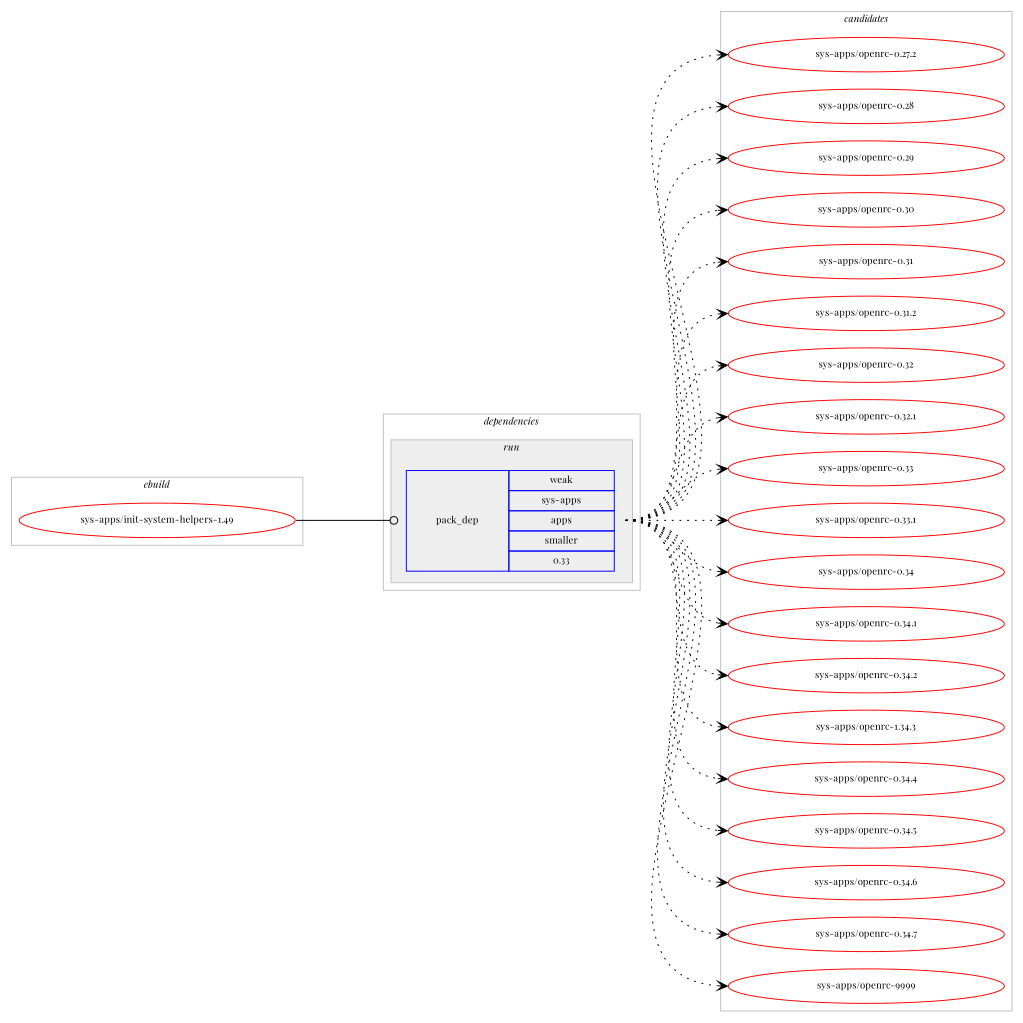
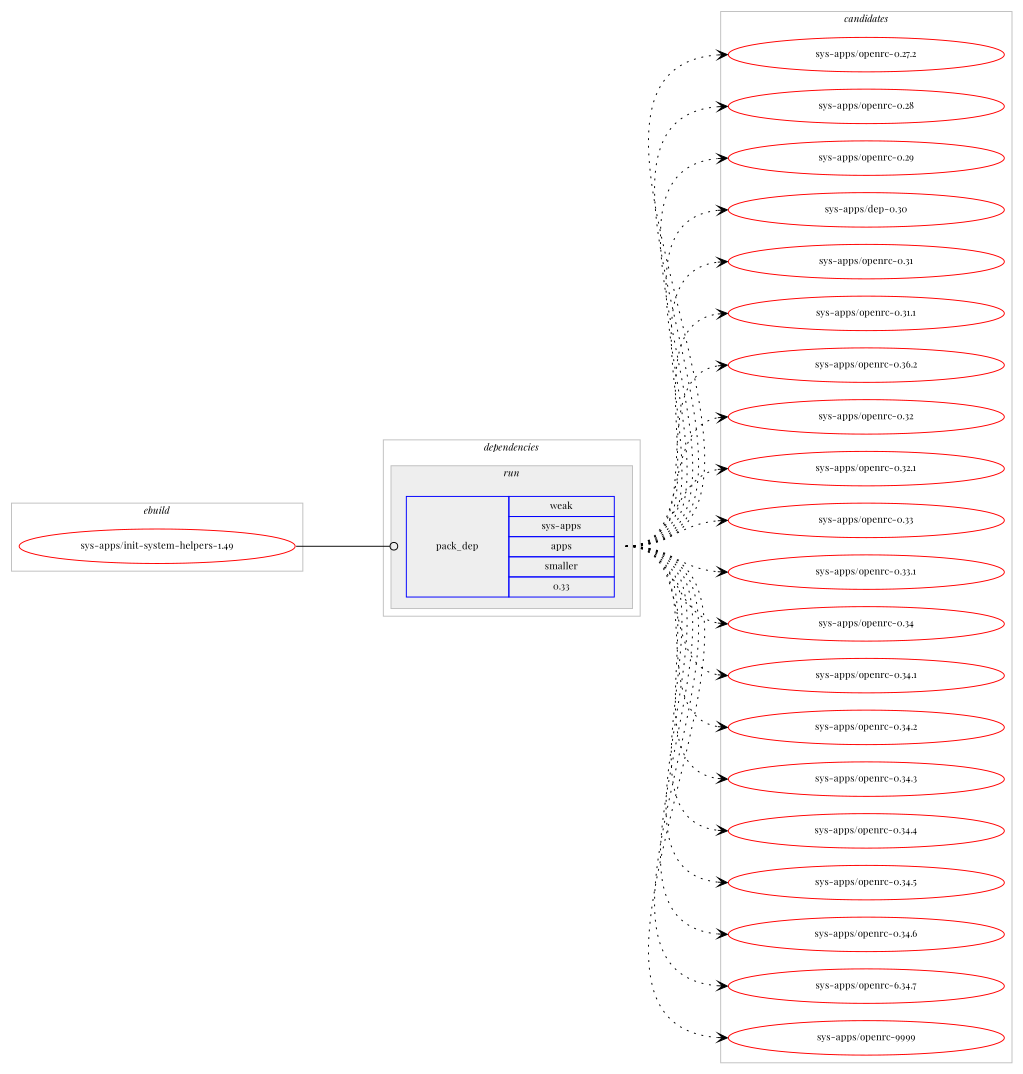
node "sys-apps/openrc-0.30": label "sys-apps/openrc-0.30" -> "sys-apps/dep-0.30"
node "sys-apps/openrc-0.31.2": label "sys-apps/openrc-0.31.2" -> "sys-apps/openrc-0.36.2"
node "sys-apps/openrc-0.31.1": added
node "sys-apps/openrc-1.34.3": label "sys-apps/openrc-1.34.3" -> "sys-apps/openrc-0.34.3"
node "sys-apps/openrc-0.34.7": label "sys-apps/openrc-0.34.7" -> "sys-apps/openrc-6.34.7"
